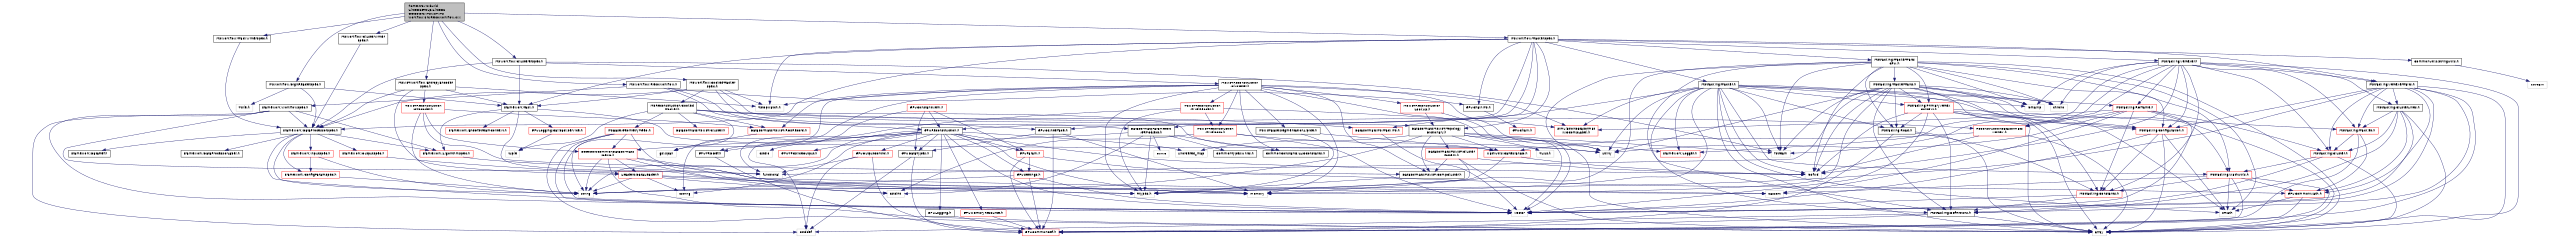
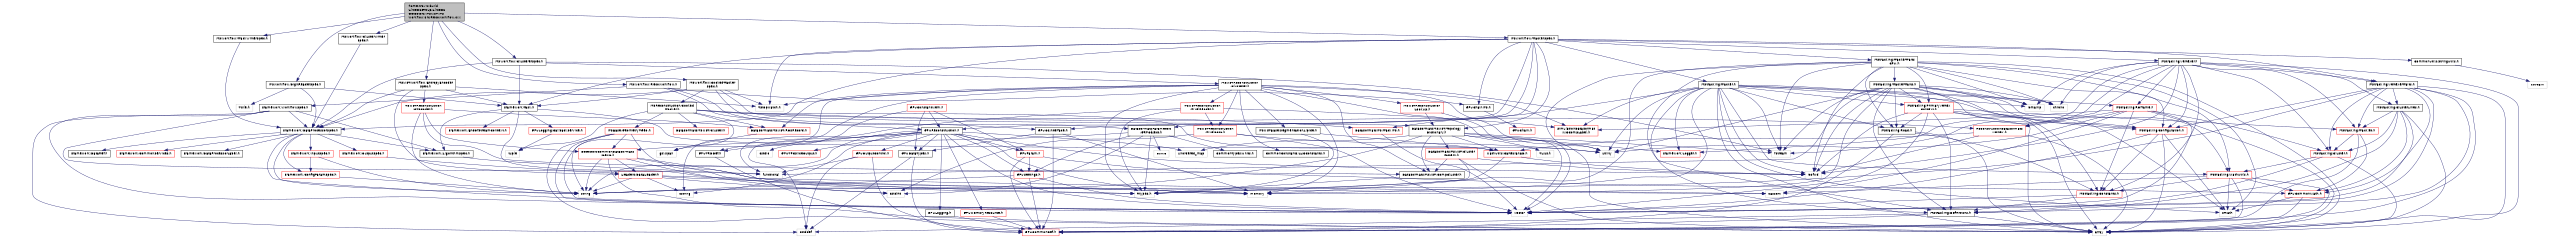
edge "DataFormatsParameters /GRPObject.h" -> "CommonConstants/LHCConstants.h": now "DataFormatsParameters /GRPObject.h" -> "GPUSettings.h"
node "Framework/CommonServices.h": added
node "Framework/AlgorithmSpec.h": color red -> black
